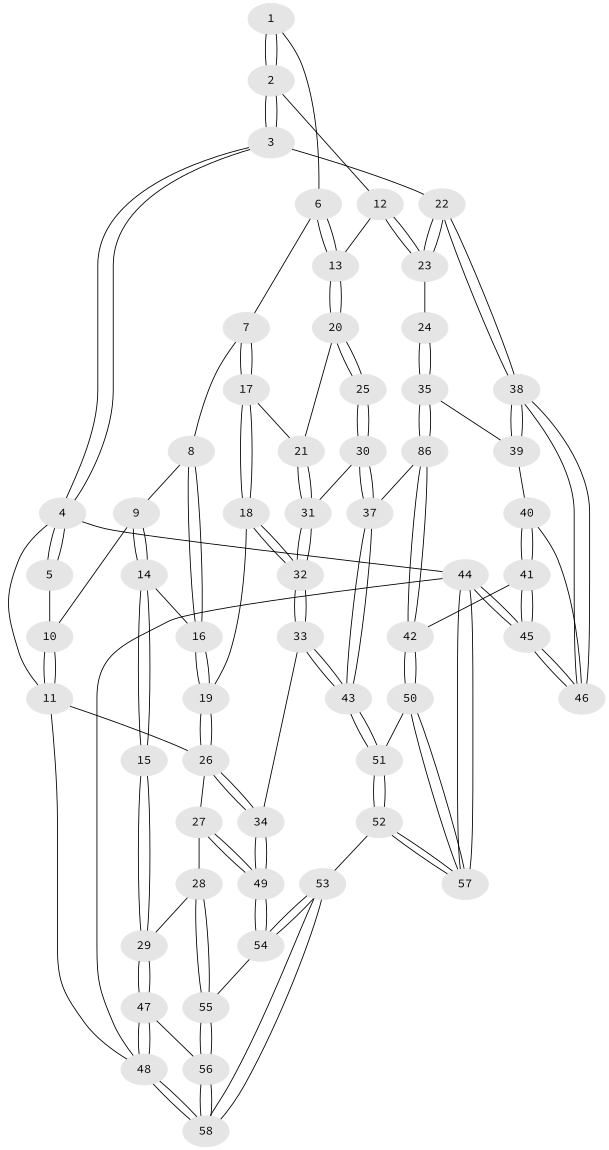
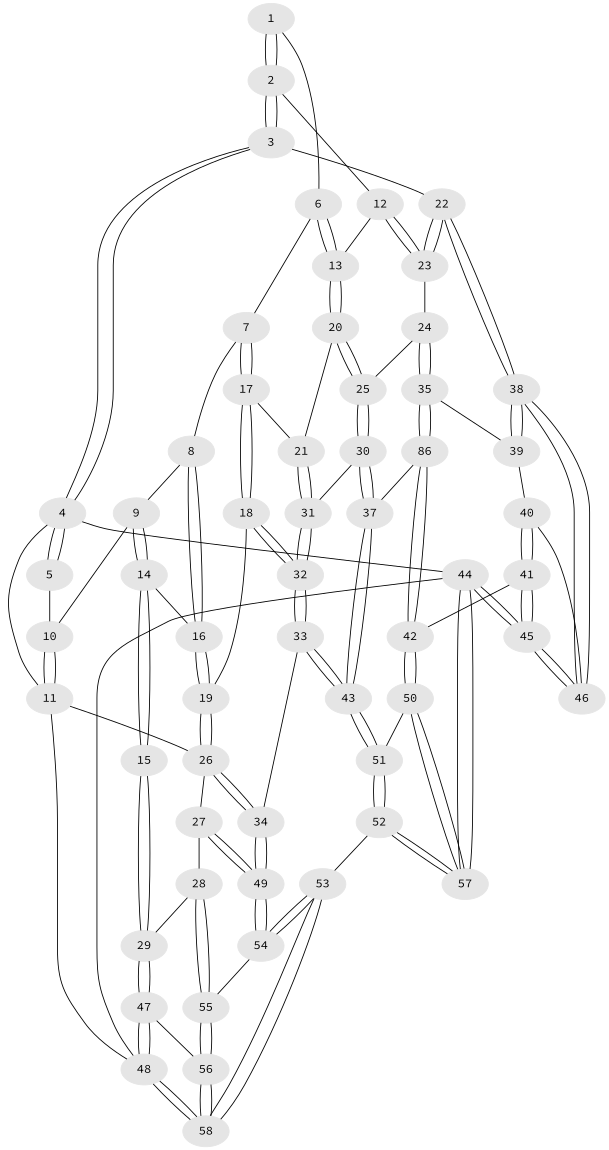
edge "24" -- "25": added
